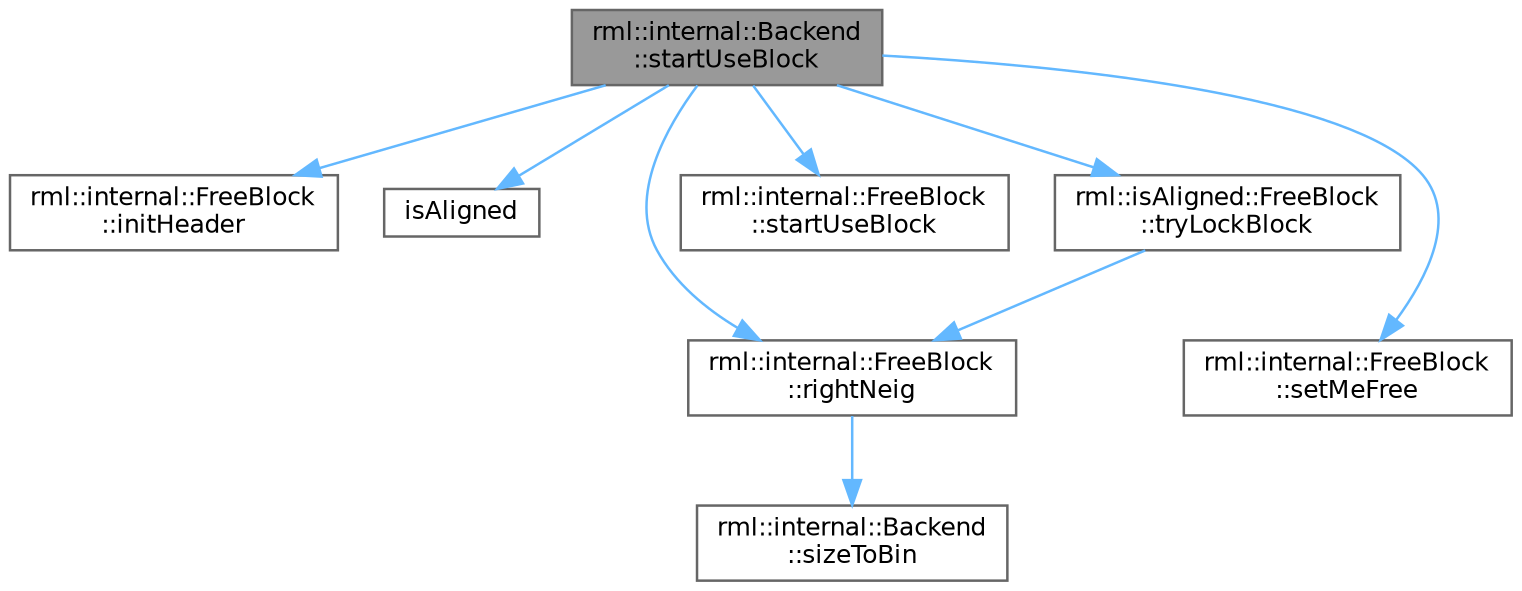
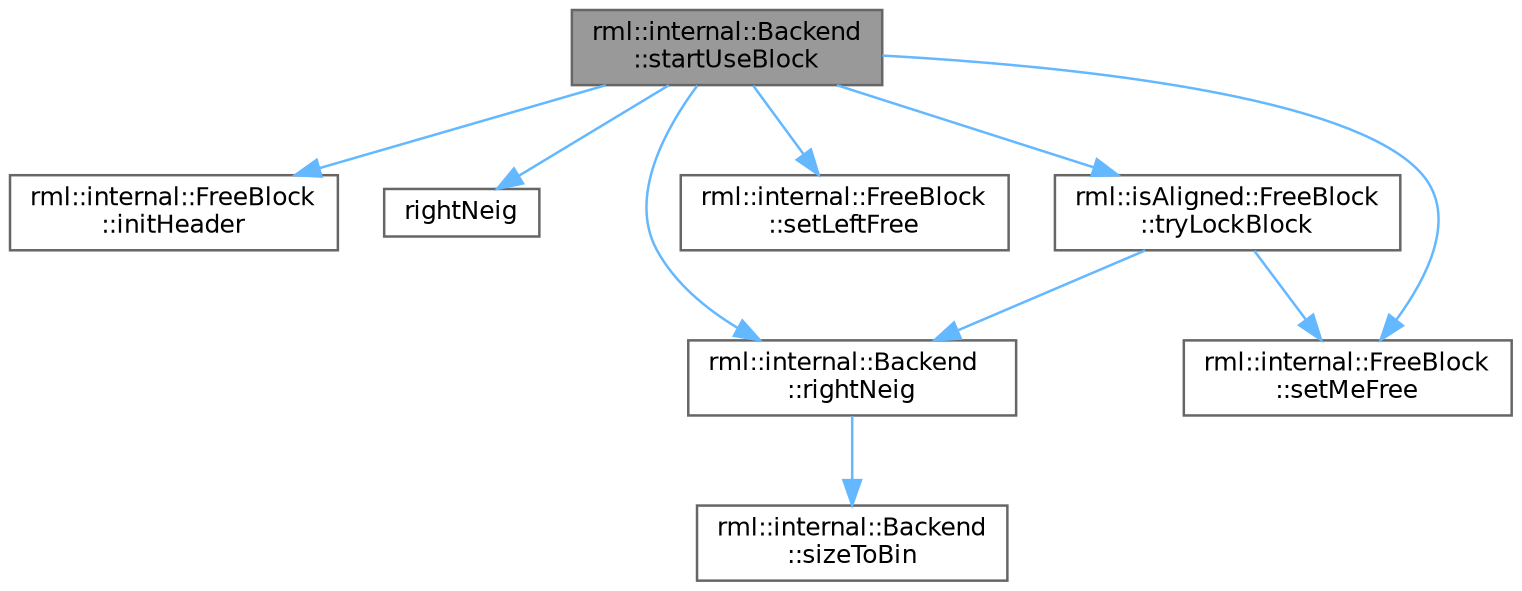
node "isAligned": label "isAligned" -> "rightNeig"
node "rml::internal::FreeBlock ::startUseBlock": label "rml::internal::FreeBlock ::startUseBlock" -> "rml::internal::FreeBlock ::setLeftFree"
edge "rml::isAligned::FreeBlock ::tryLockBlock" -> "rml::internal::FreeBlock ::setMeFree": added
node "rml::internal::FreeBlock ::rightNeig": label "rml::internal::FreeBlock ::rightNeig" -> "rml::internal::Backend ::rightNeig"
